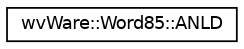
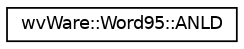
node "wvWare::Word85::ANLD": label "wvWare::Word85::ANLD" -> "wvWare::Word95::ANLD"
